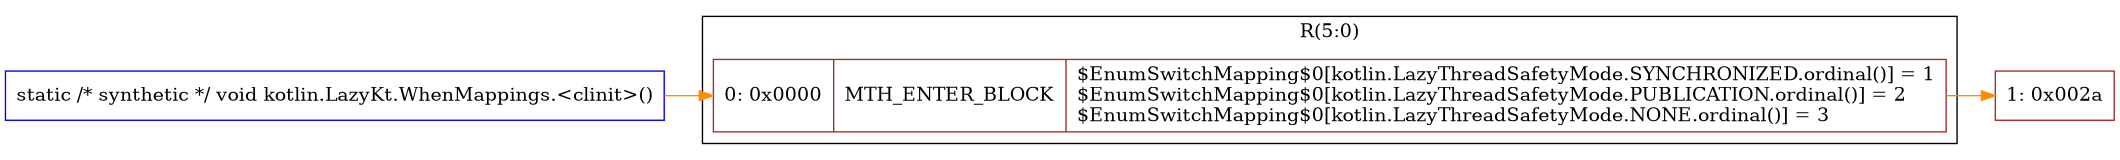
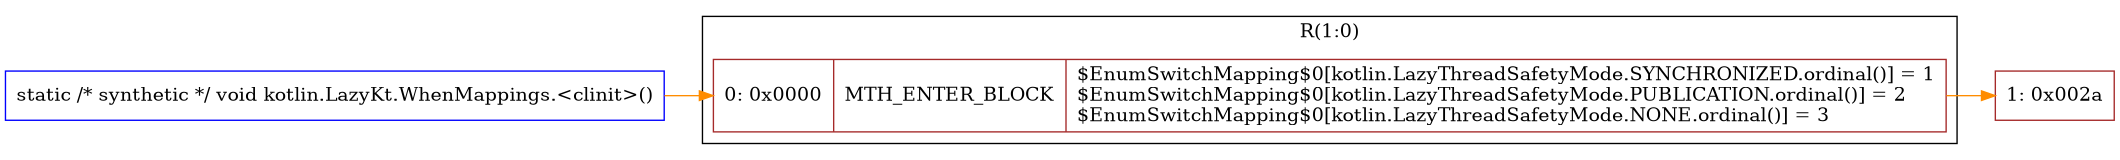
cluster "R(5:0)": label "R(5:0)" -> "R(1:0)"
